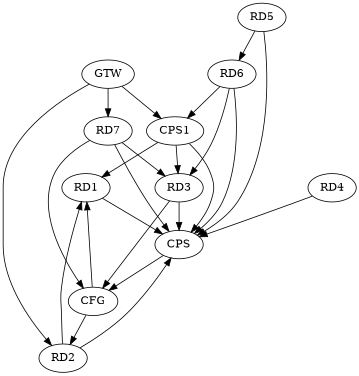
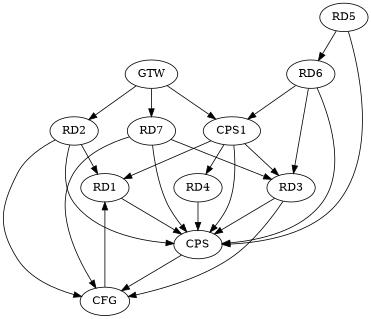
edge "CPS1" -> "RD4": added
edge "CFG" -> "RD2": reversed
